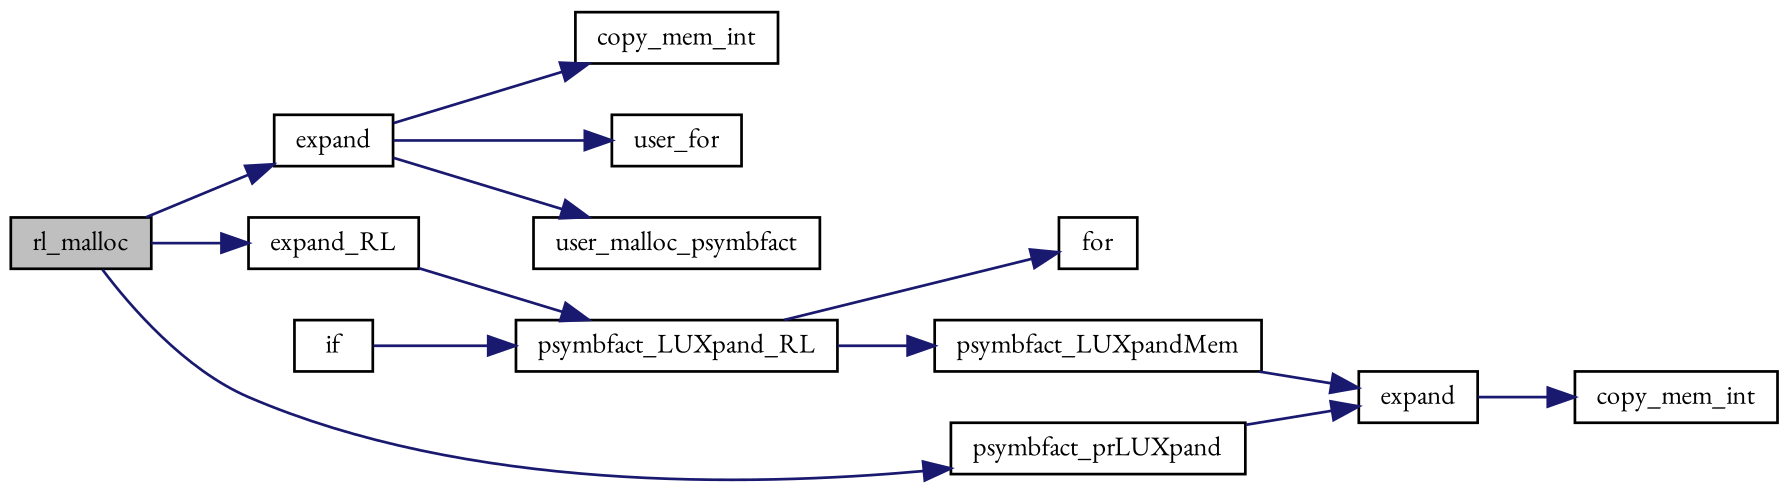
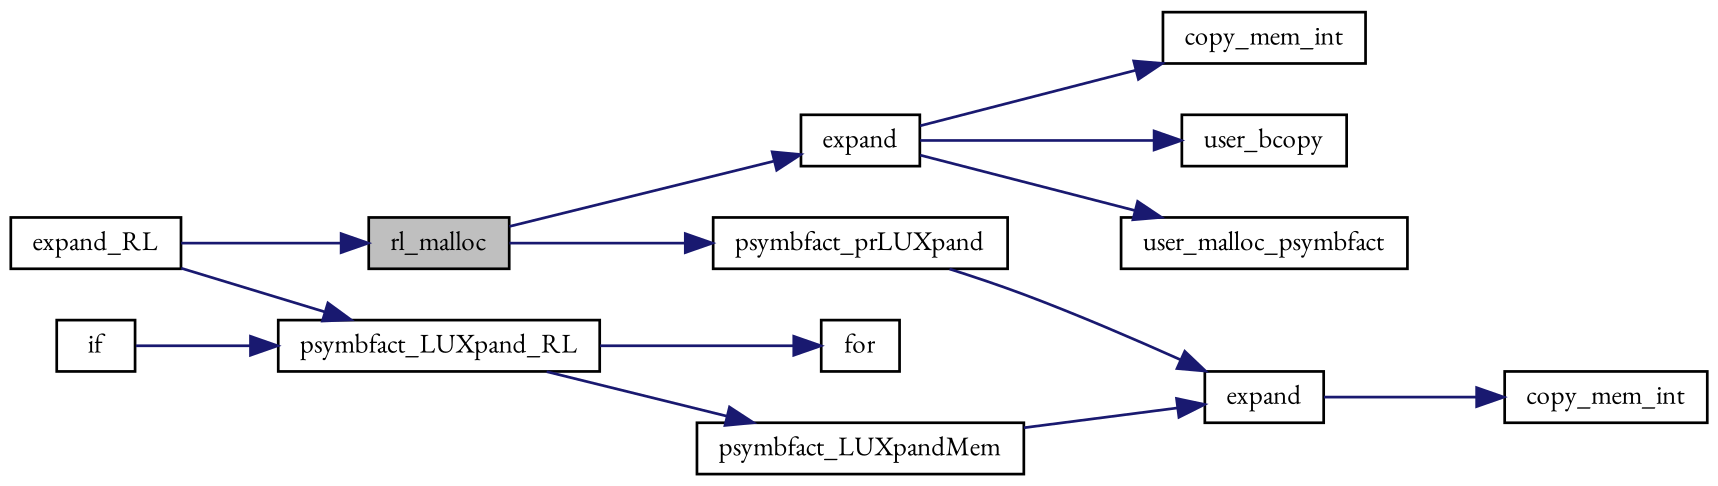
node "user_for": label "user_for" -> "user_bcopy"
edge "rl_malloc" -> "expand_RL": reversed
